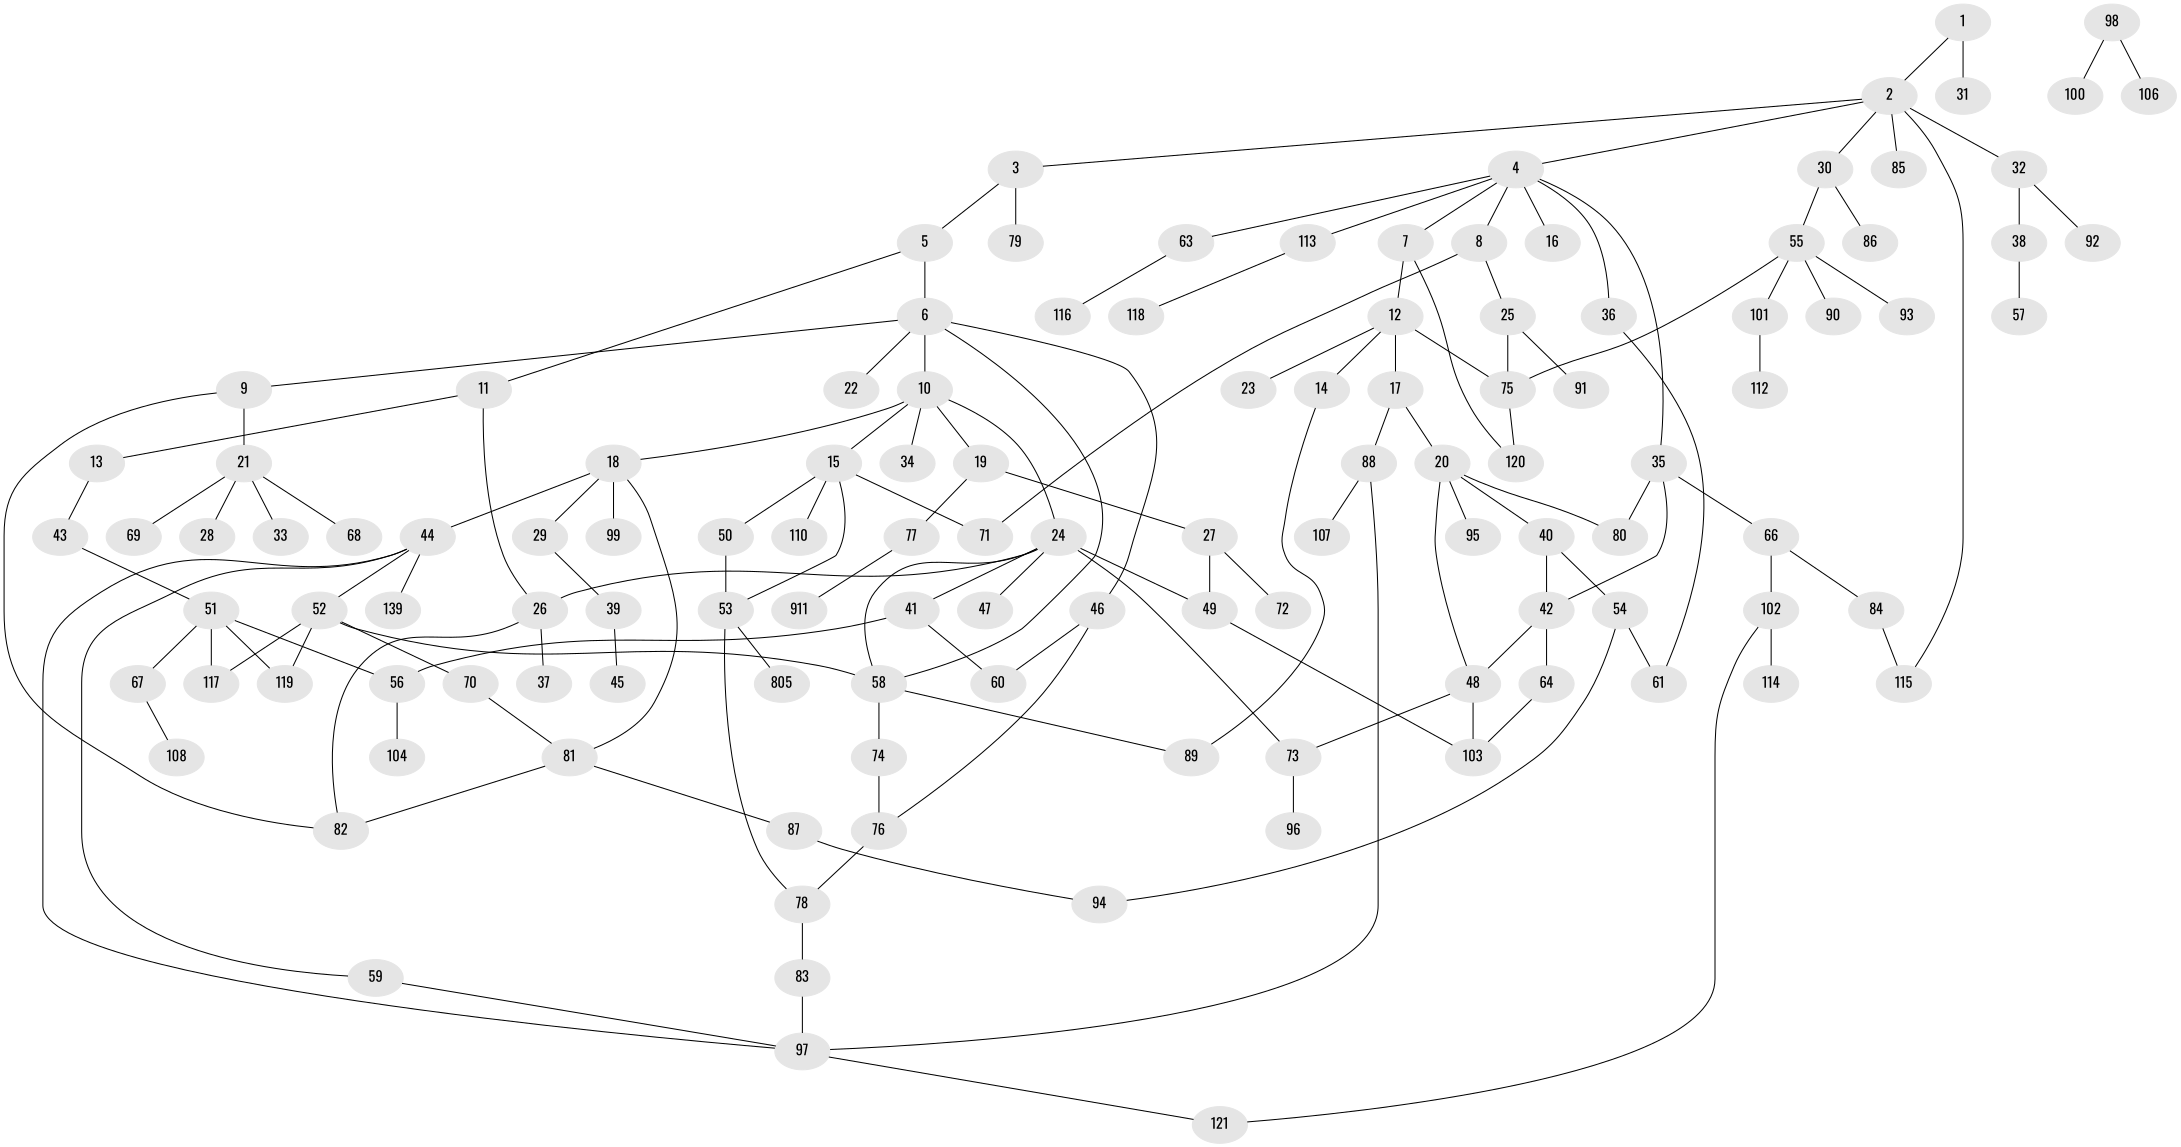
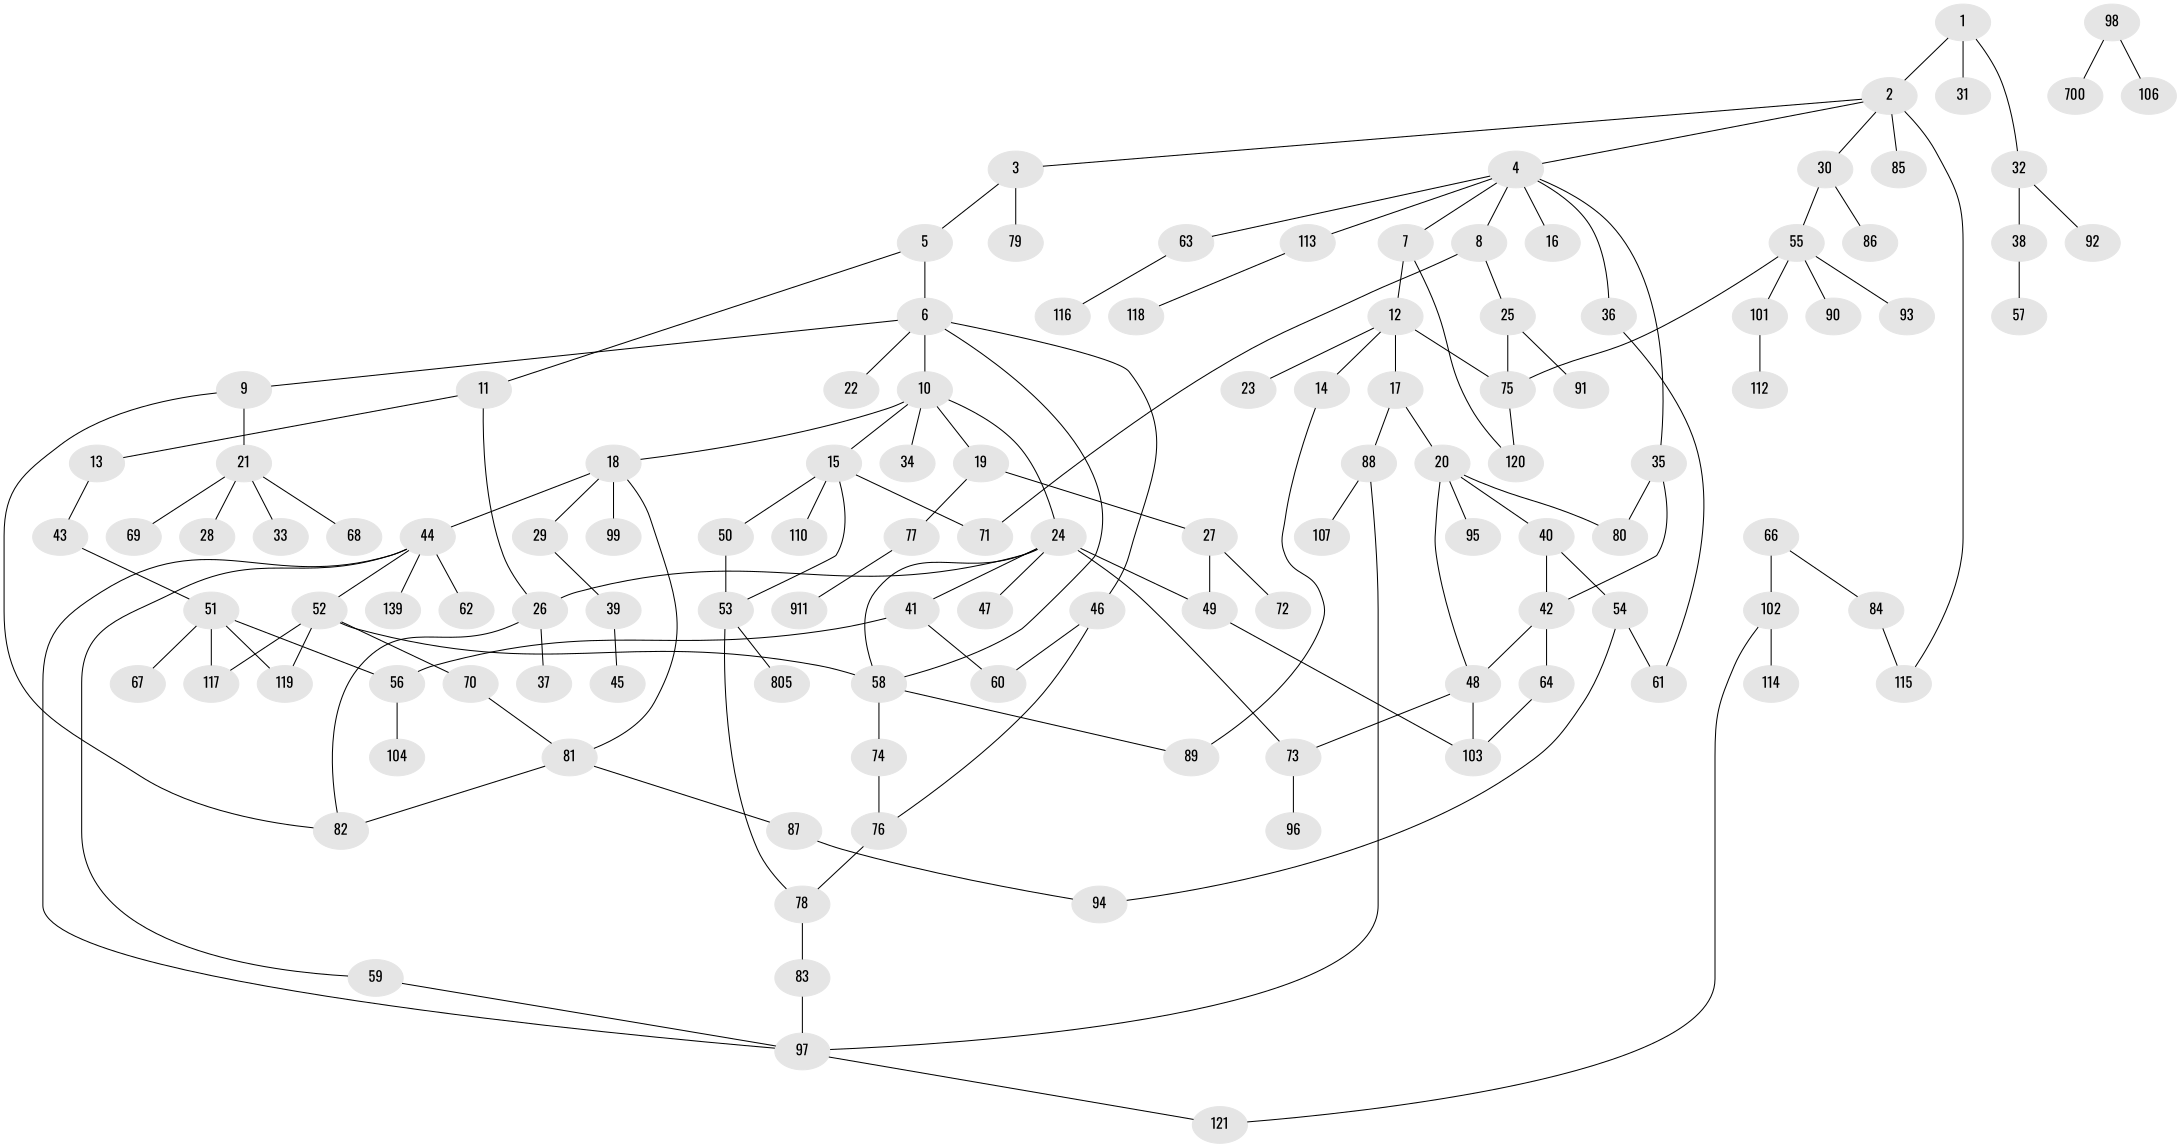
node "100": label "100" -> "700"
edge "2" -- "32": now "1" -- "32"
edge "35" -- "66": removed
node "62": added
node "108": removed
